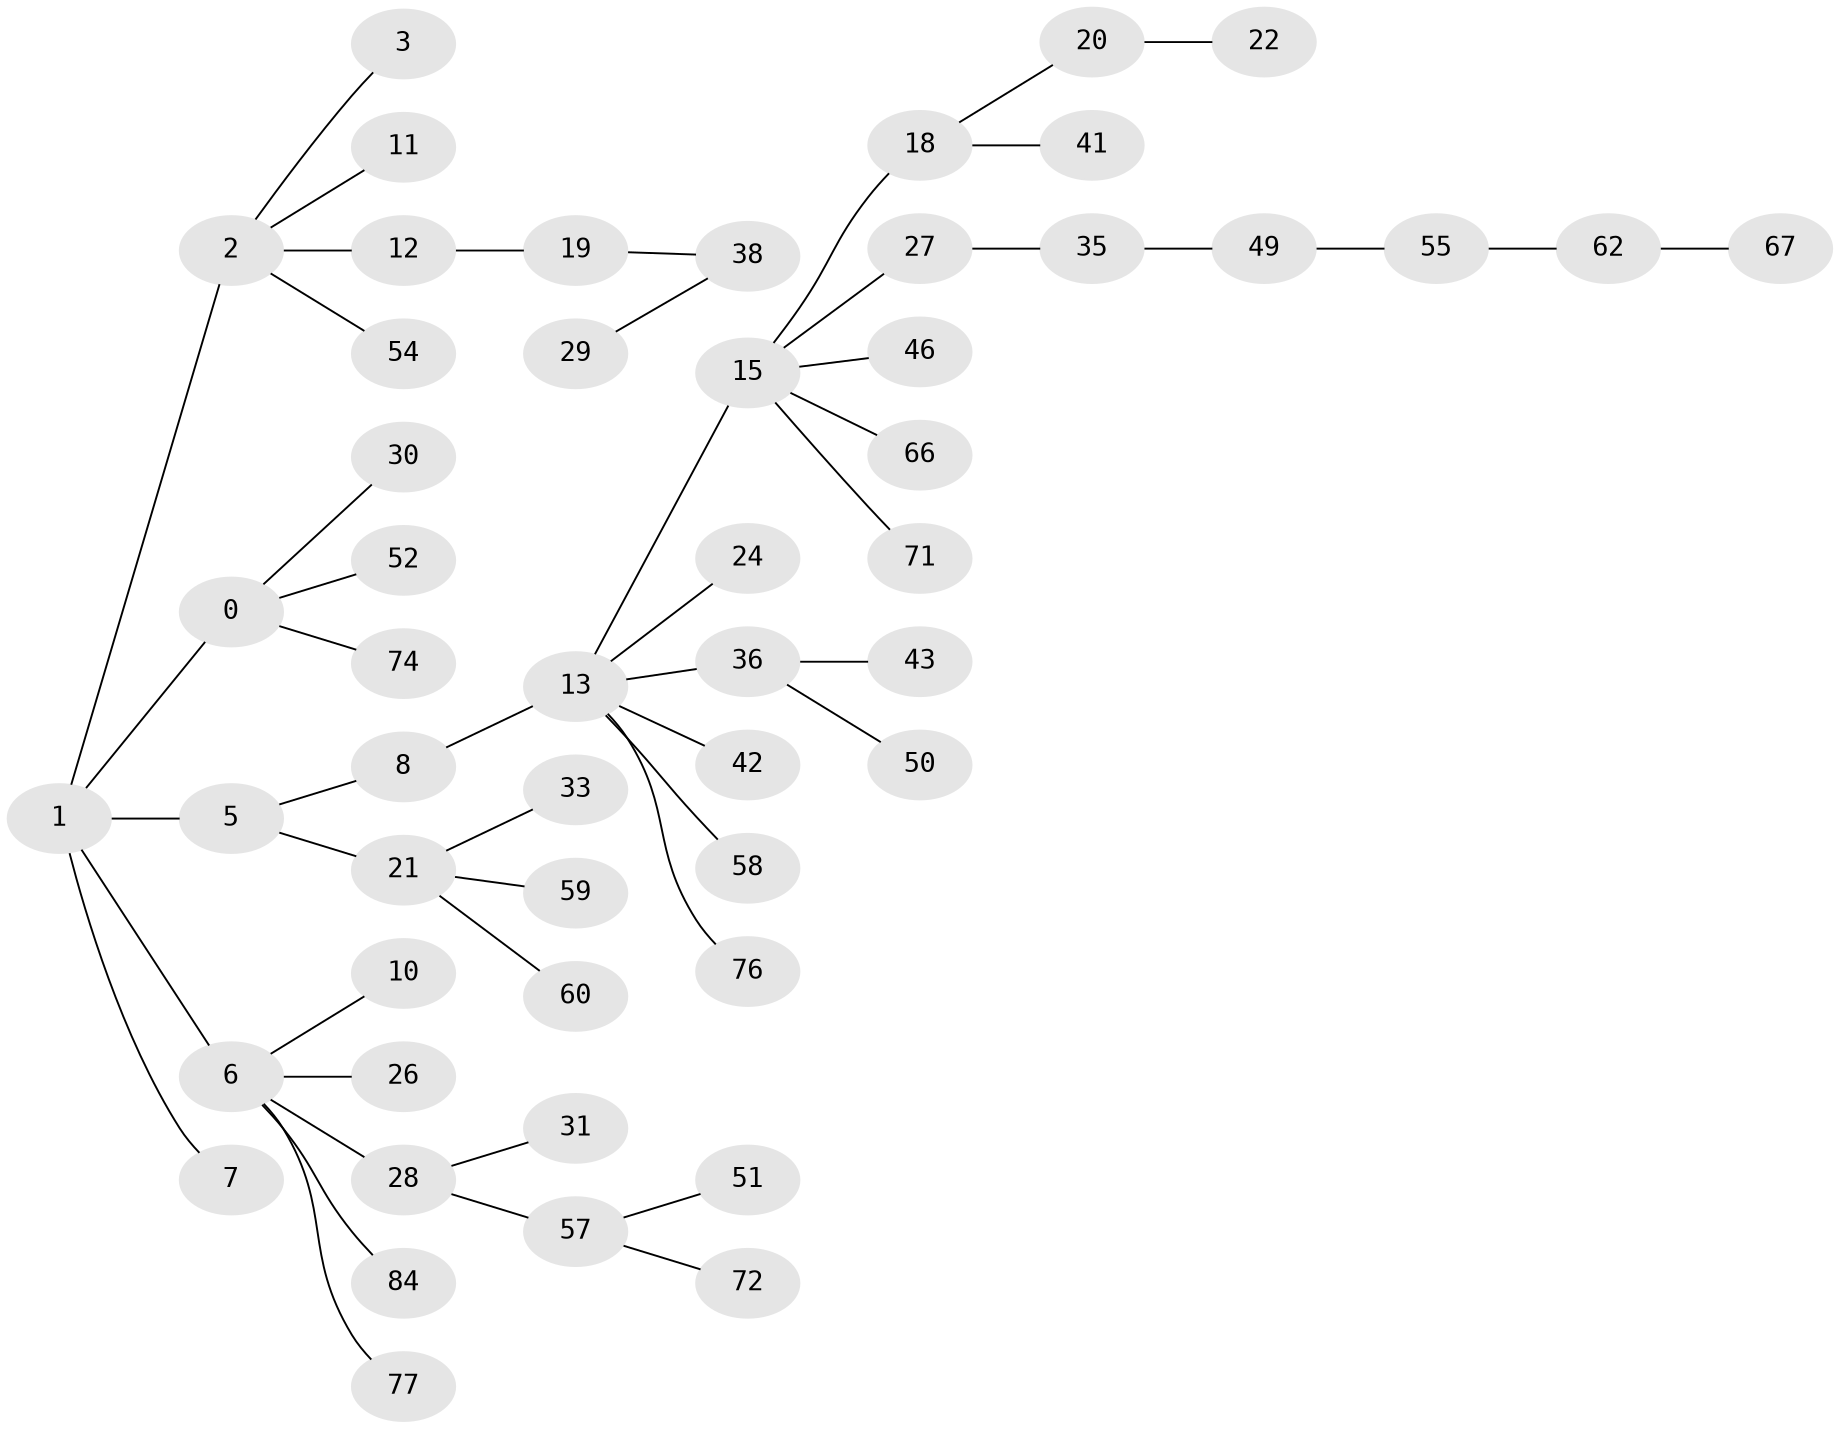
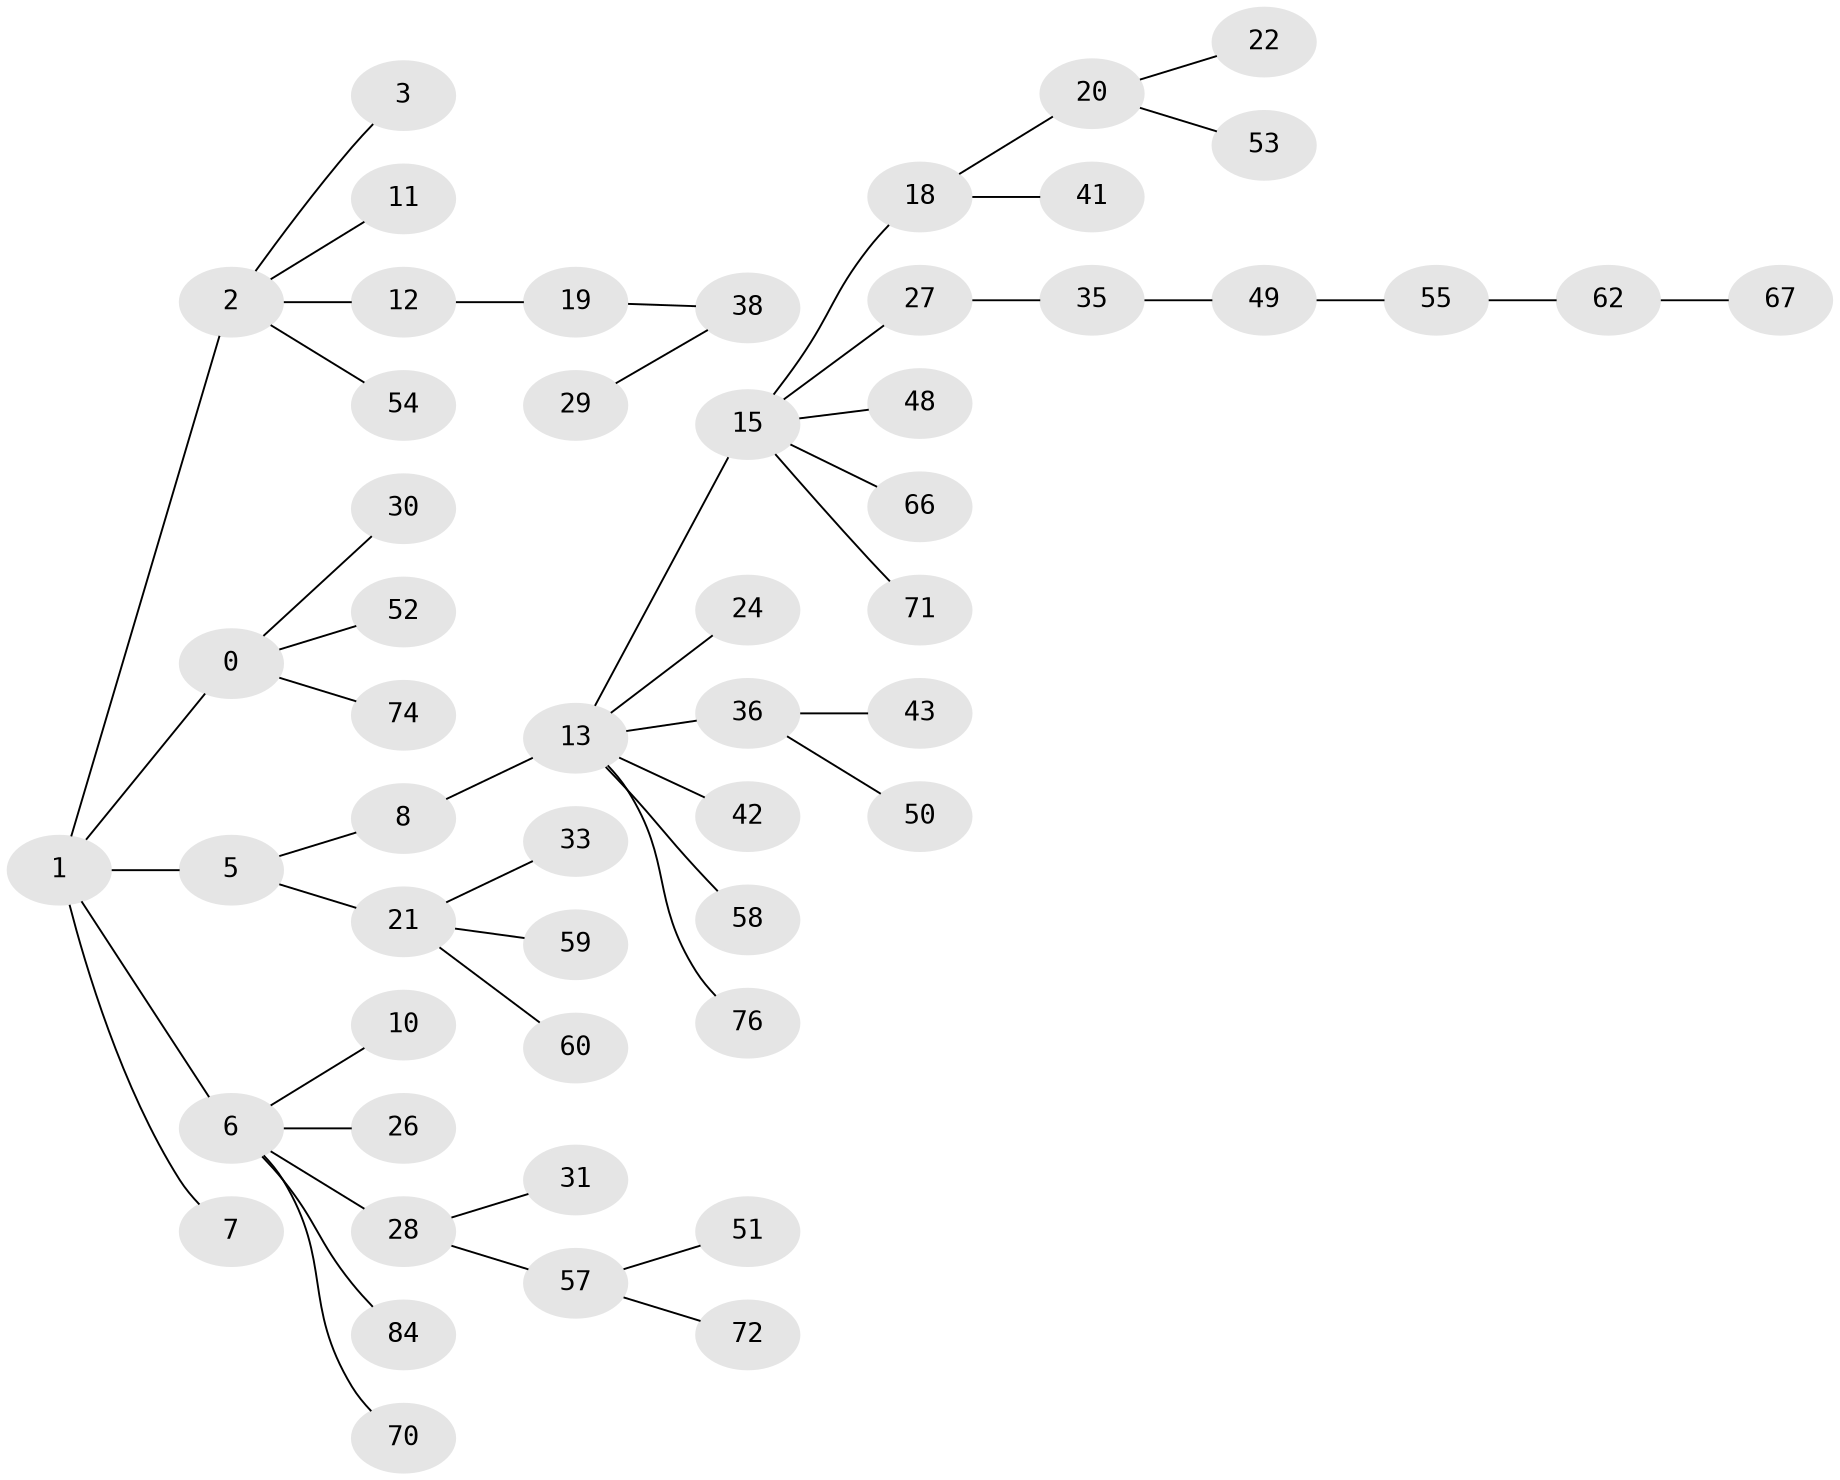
node "53": added
node "46": label "46" -> "48"
node "77": label "77" -> "70"
